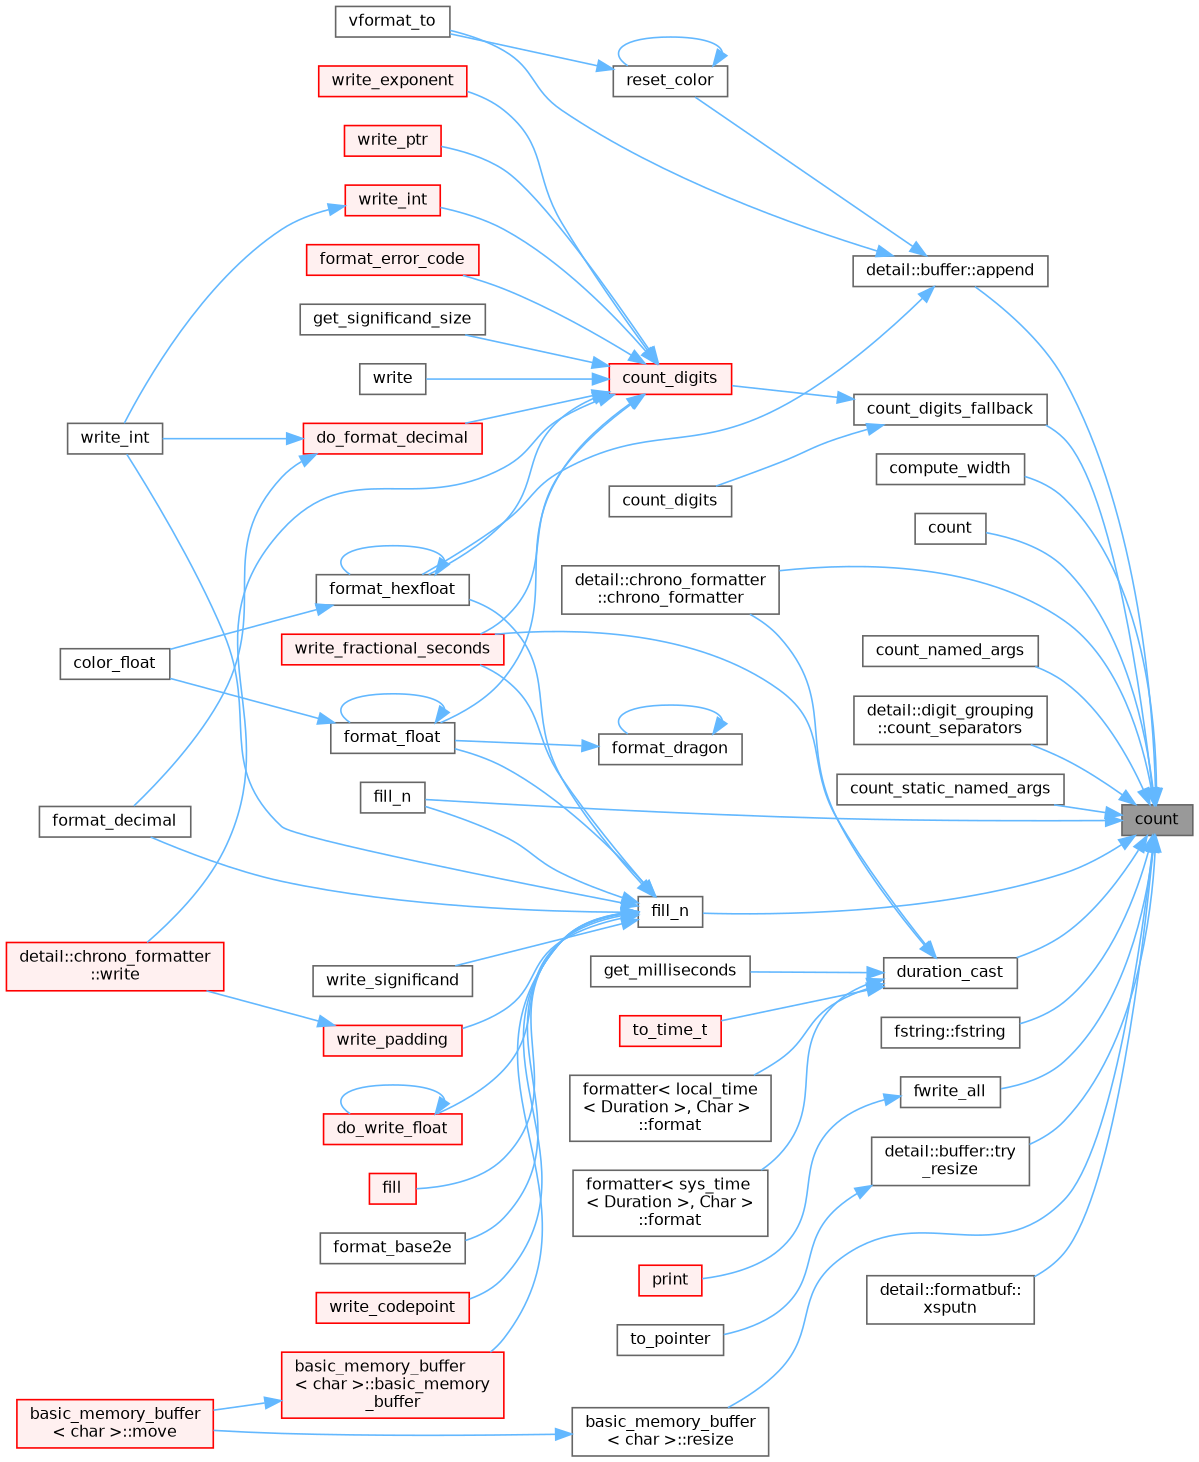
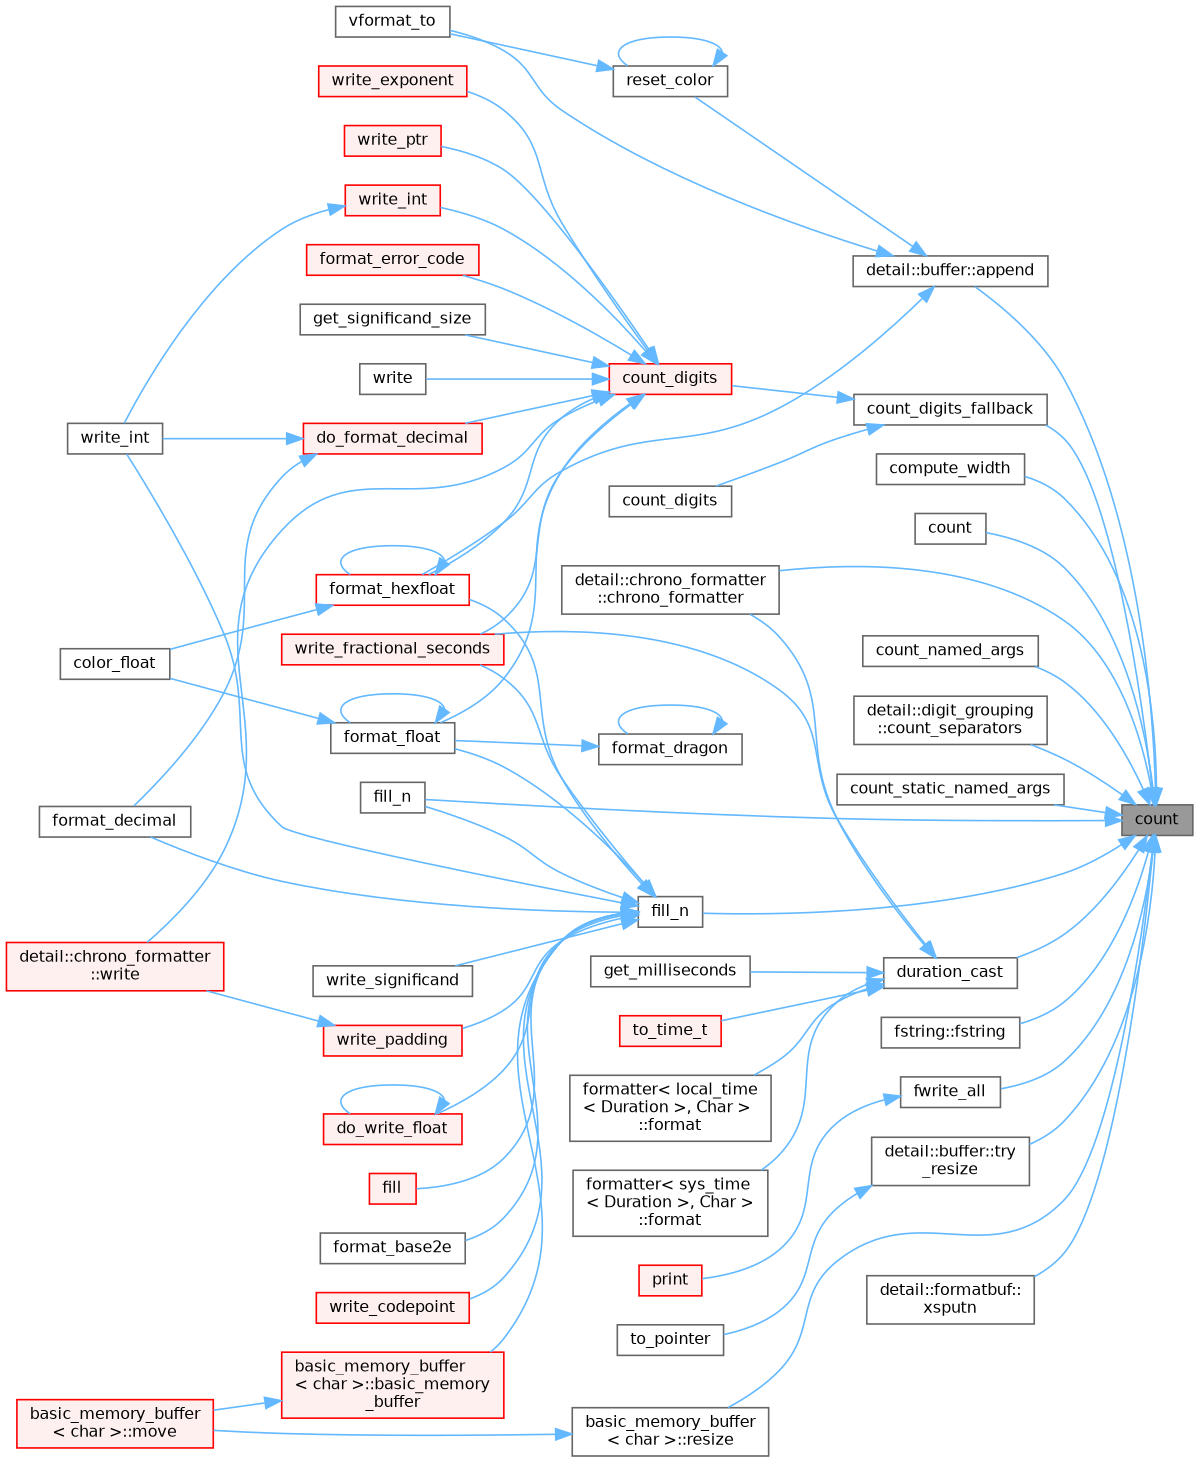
node "format_hexfloat": color grey40 -> red
